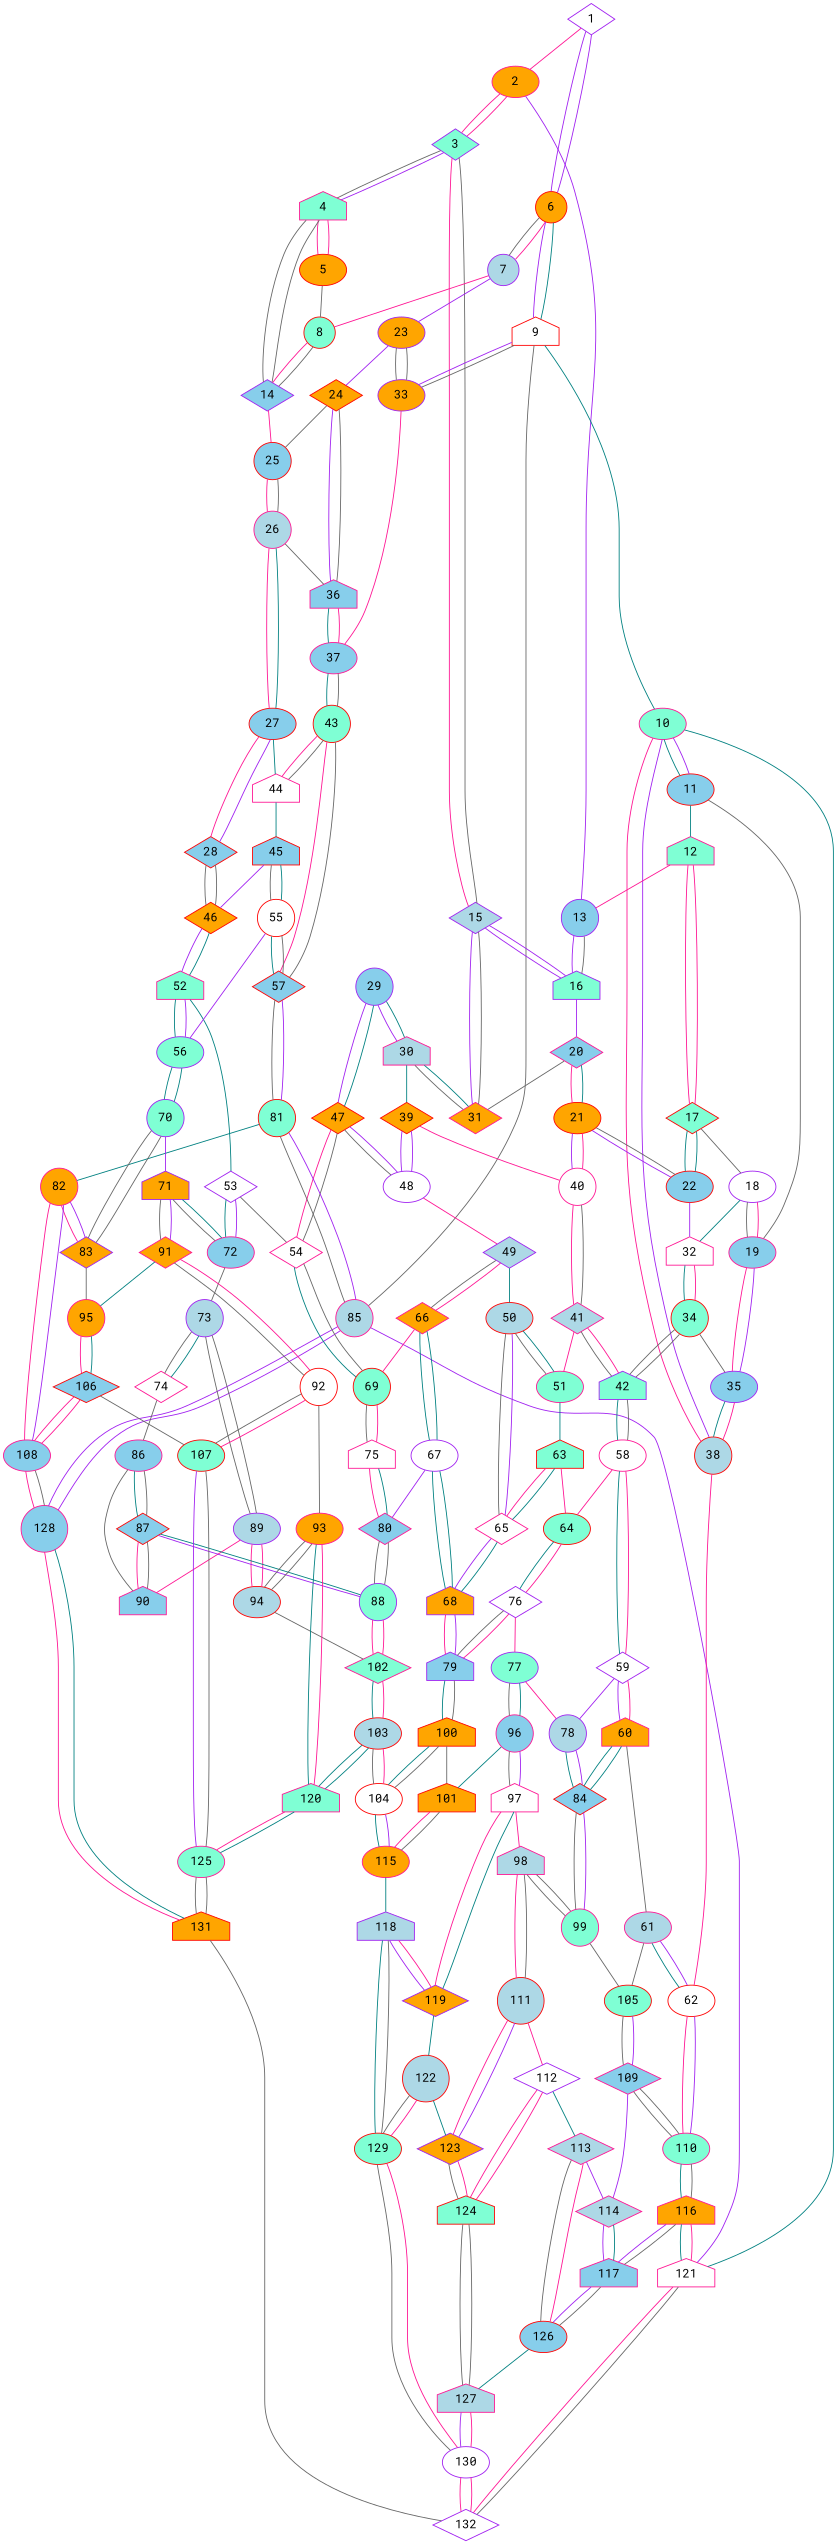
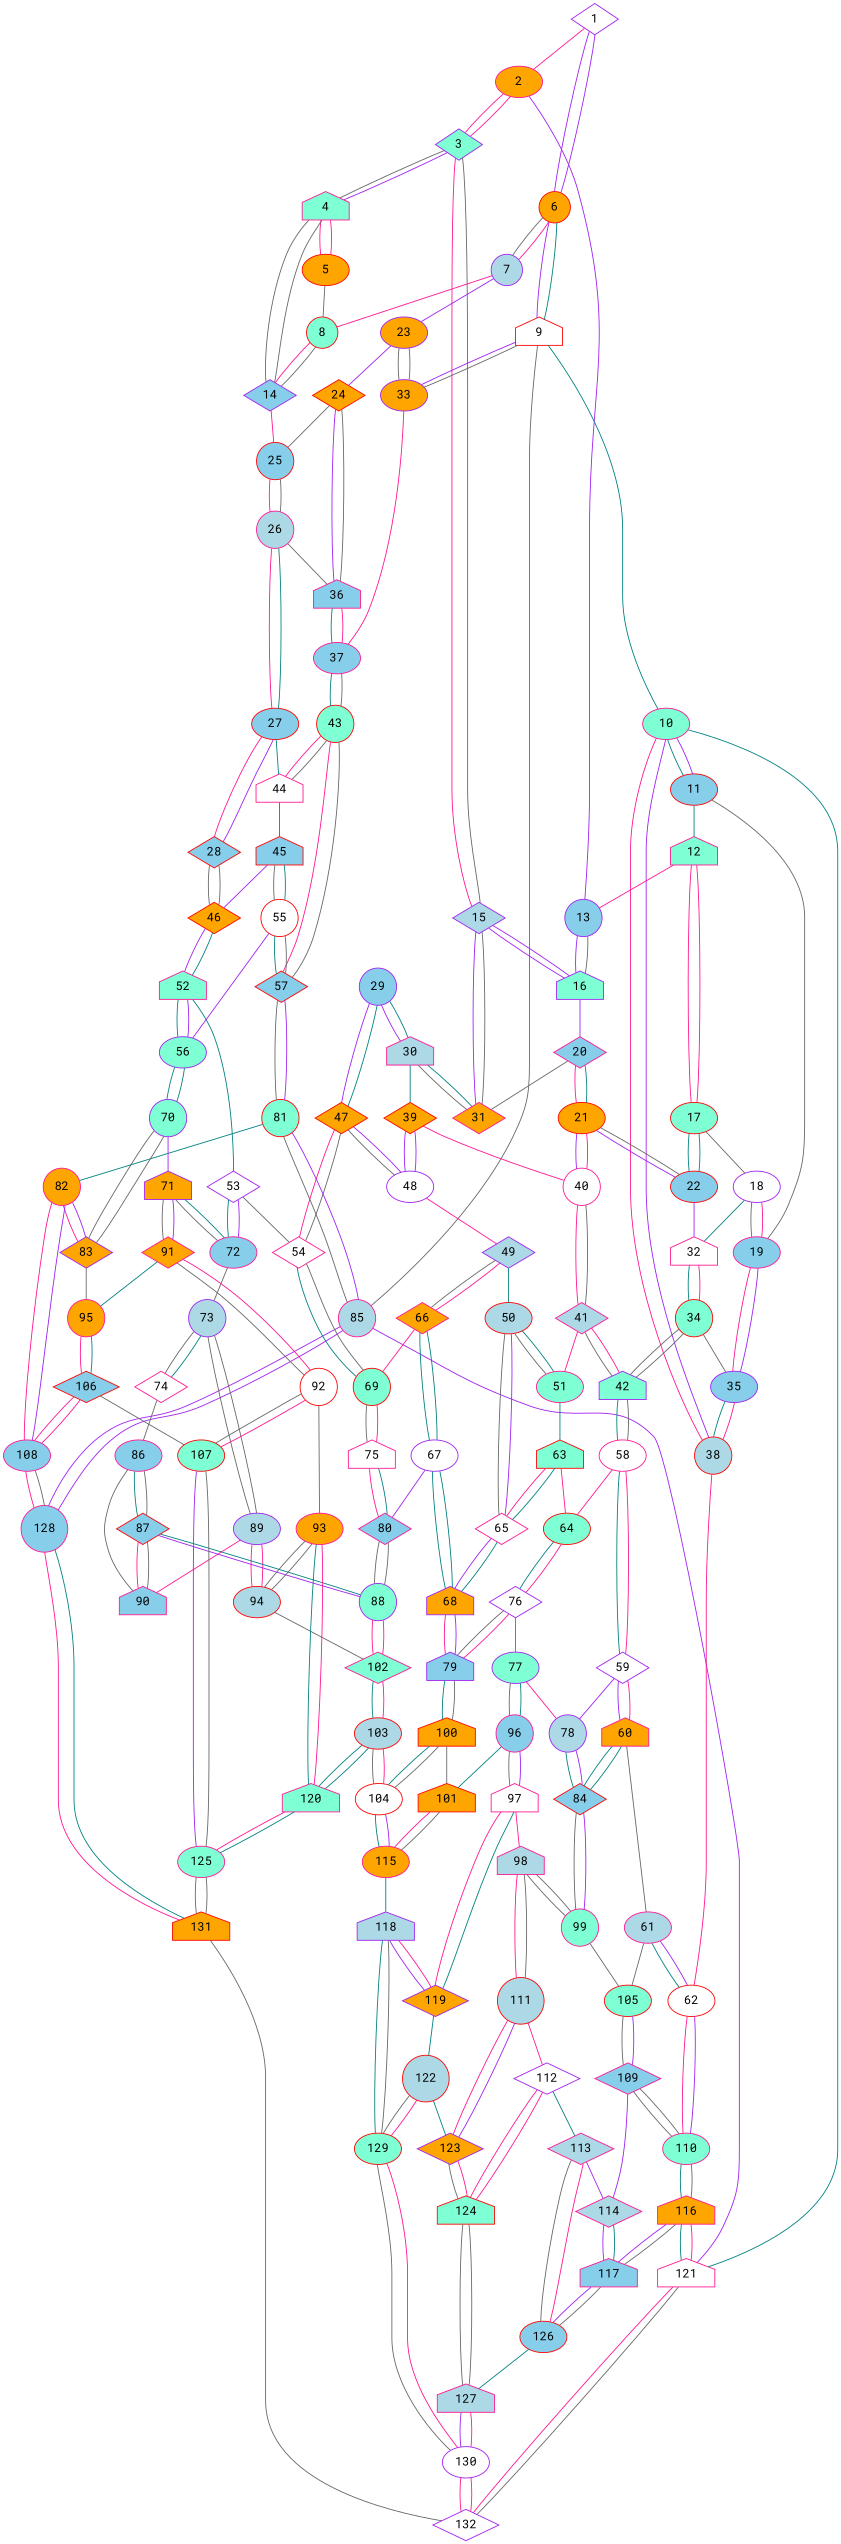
node "17": shape diamond -> ellipse
